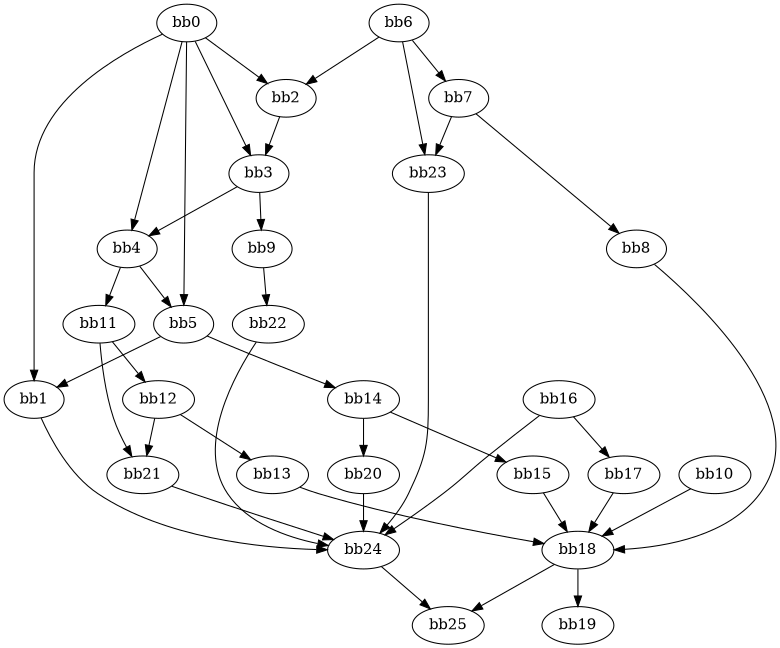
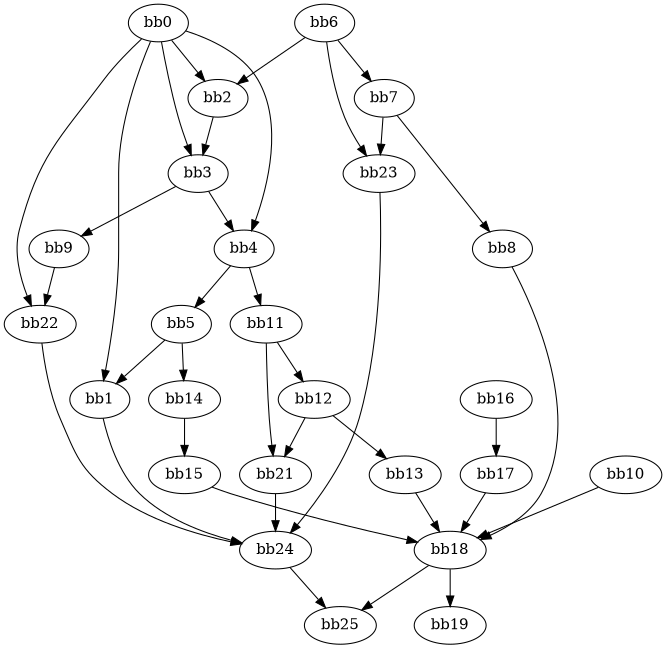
edge "bb0" -> "bb5": now "bb0" -> "bb22"
edge "bb16" -> "bb24": removed
node "bb20": removed
